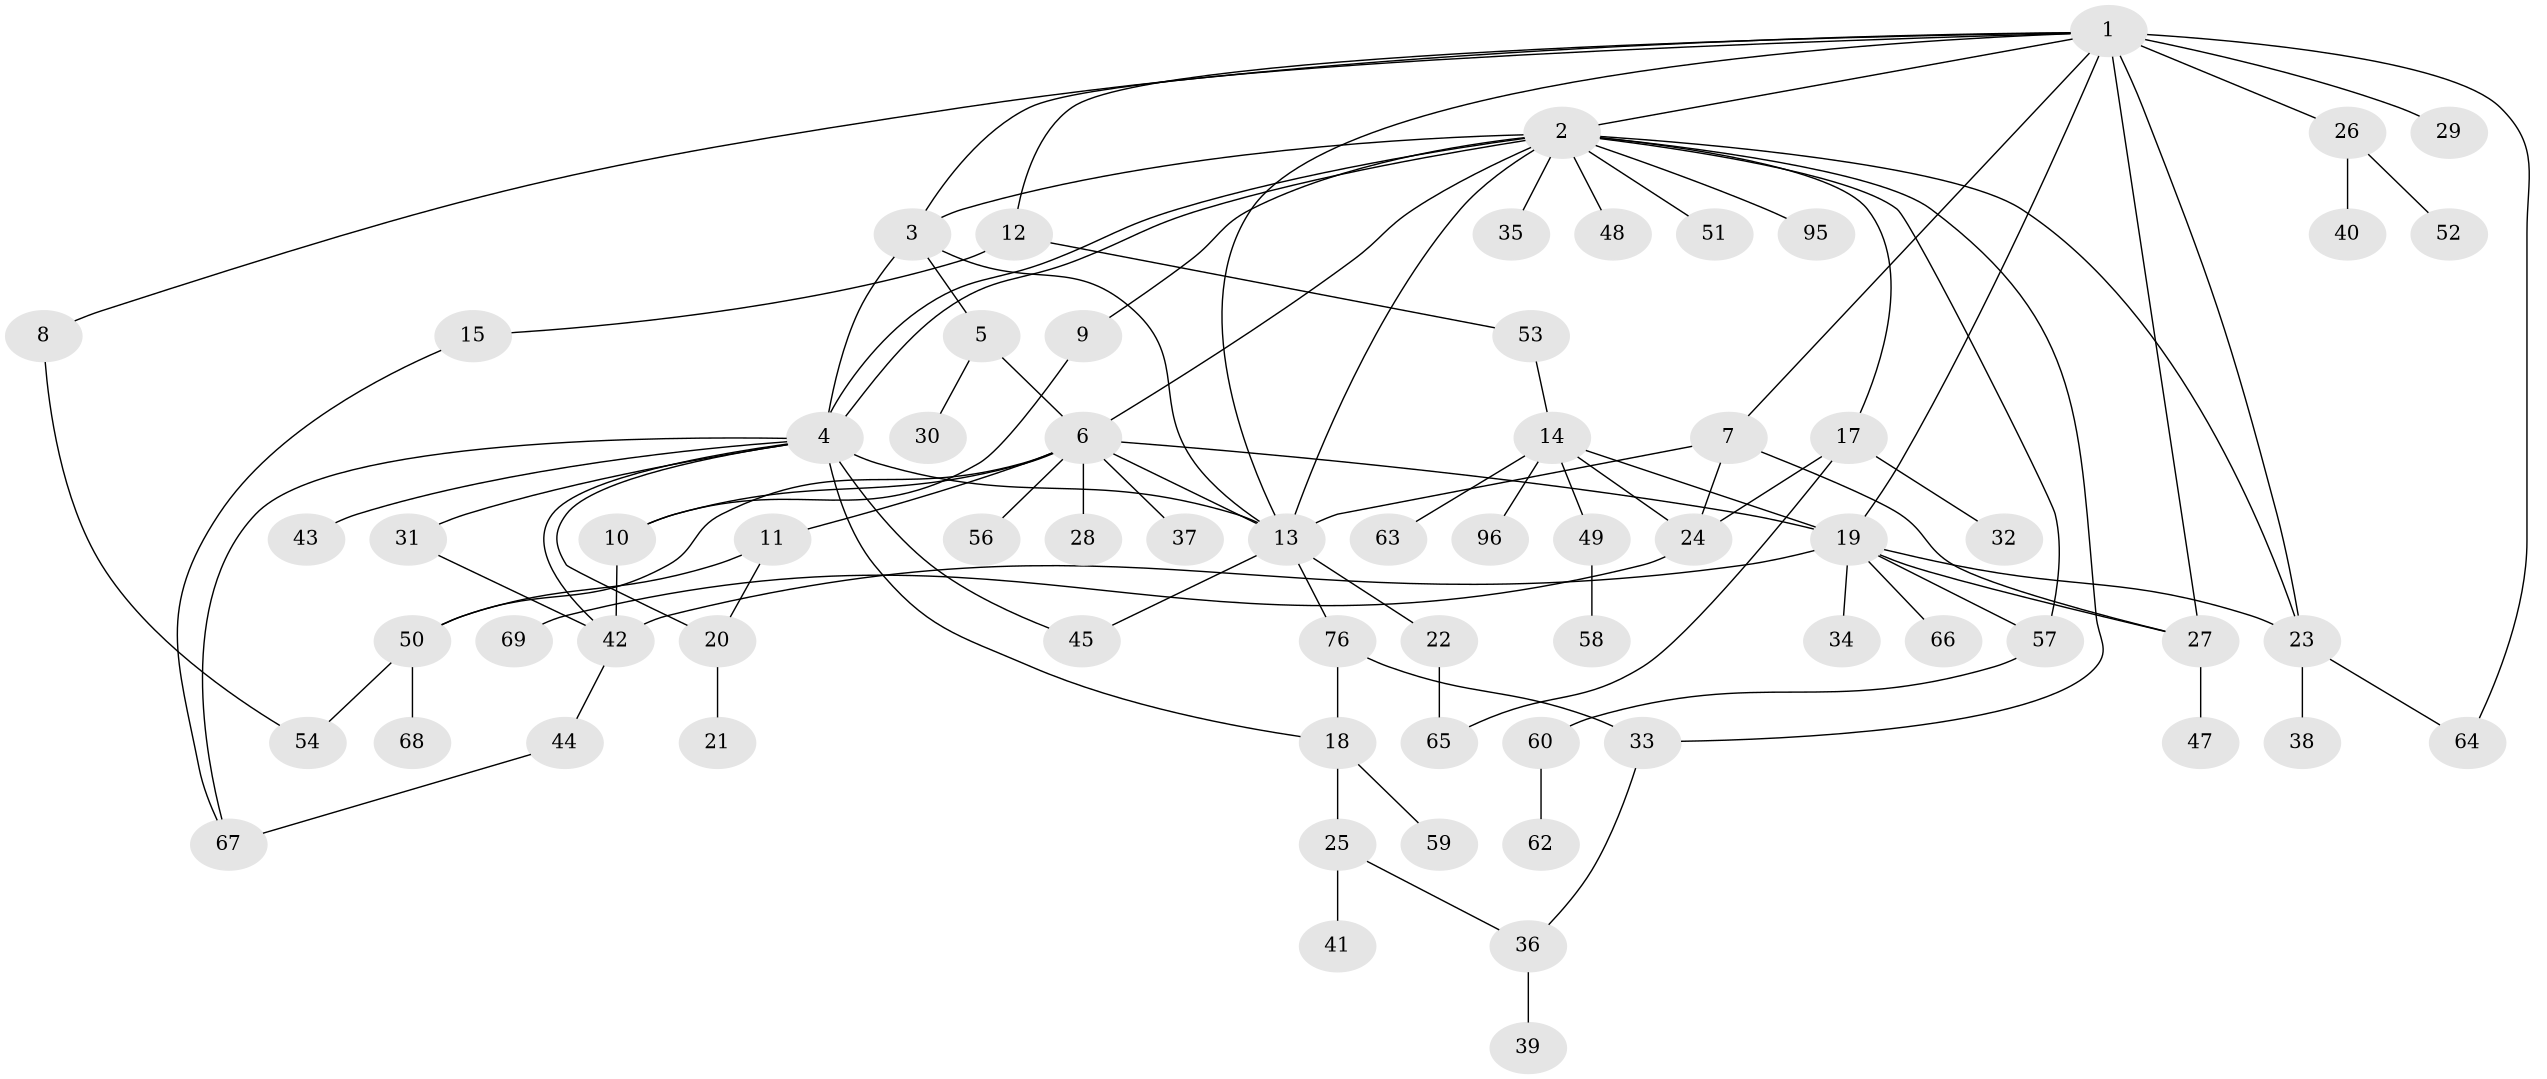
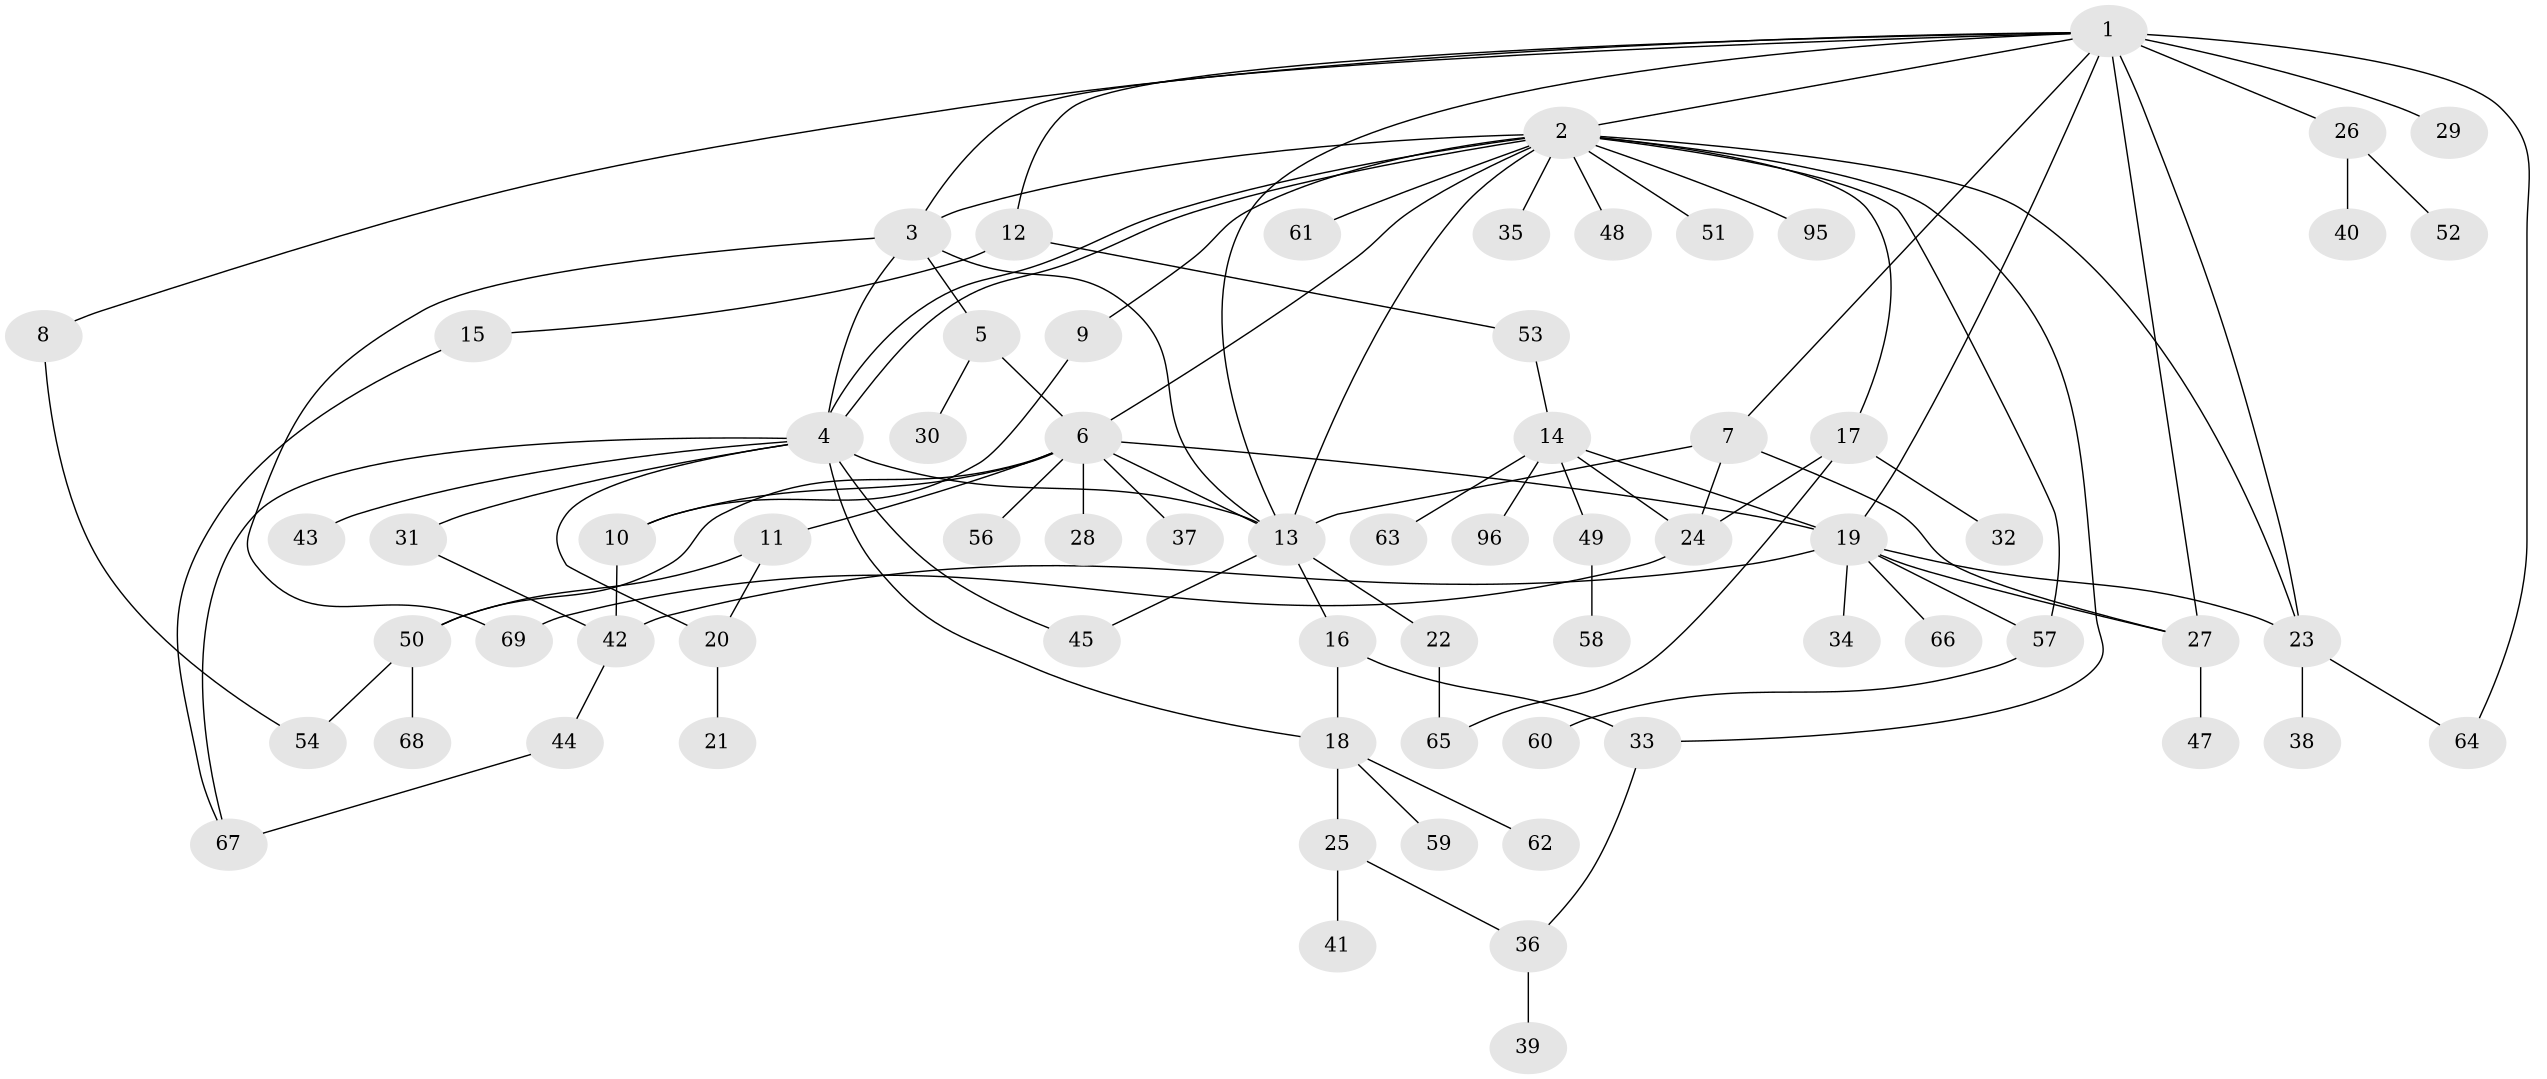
node "61": added
edge "3" -- "69": added
edge "4" -- "42": removed
node "76": label "76" -> "16"
edge "60" -- "62": now "18" -- "62"
